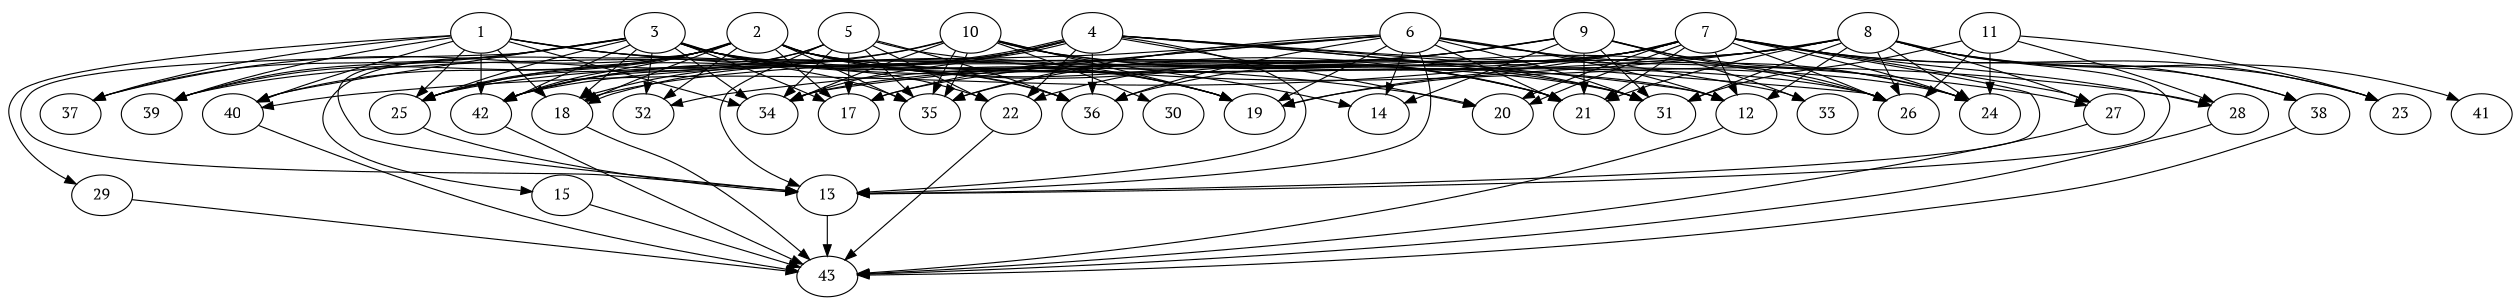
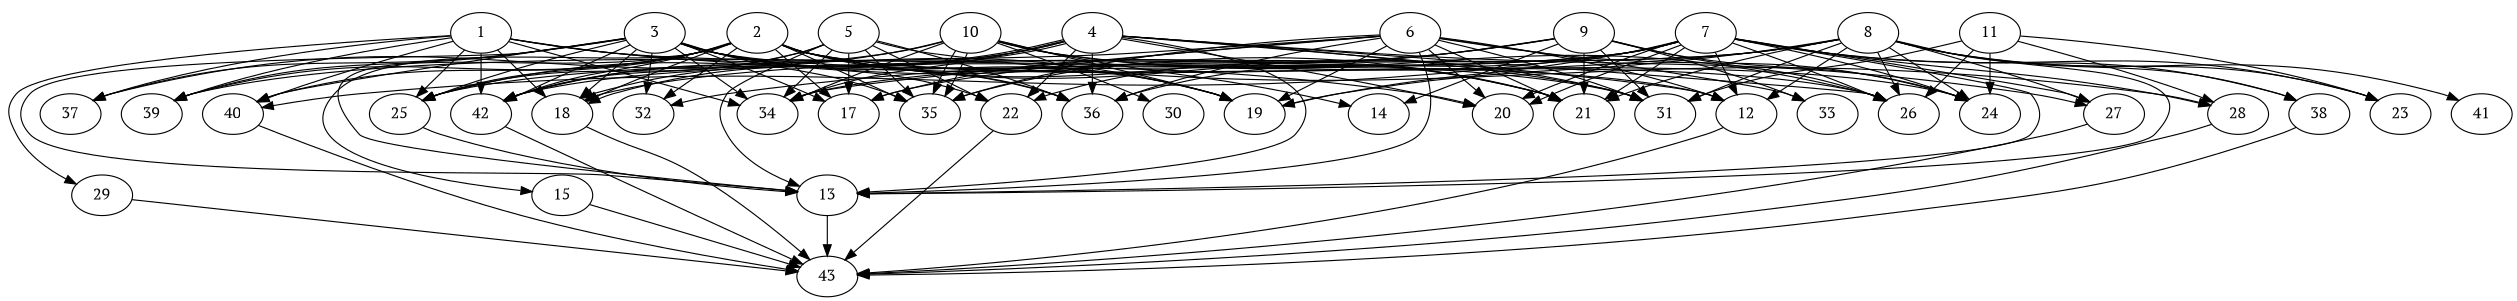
edge "6" -> "14": now "6" -> "20"
